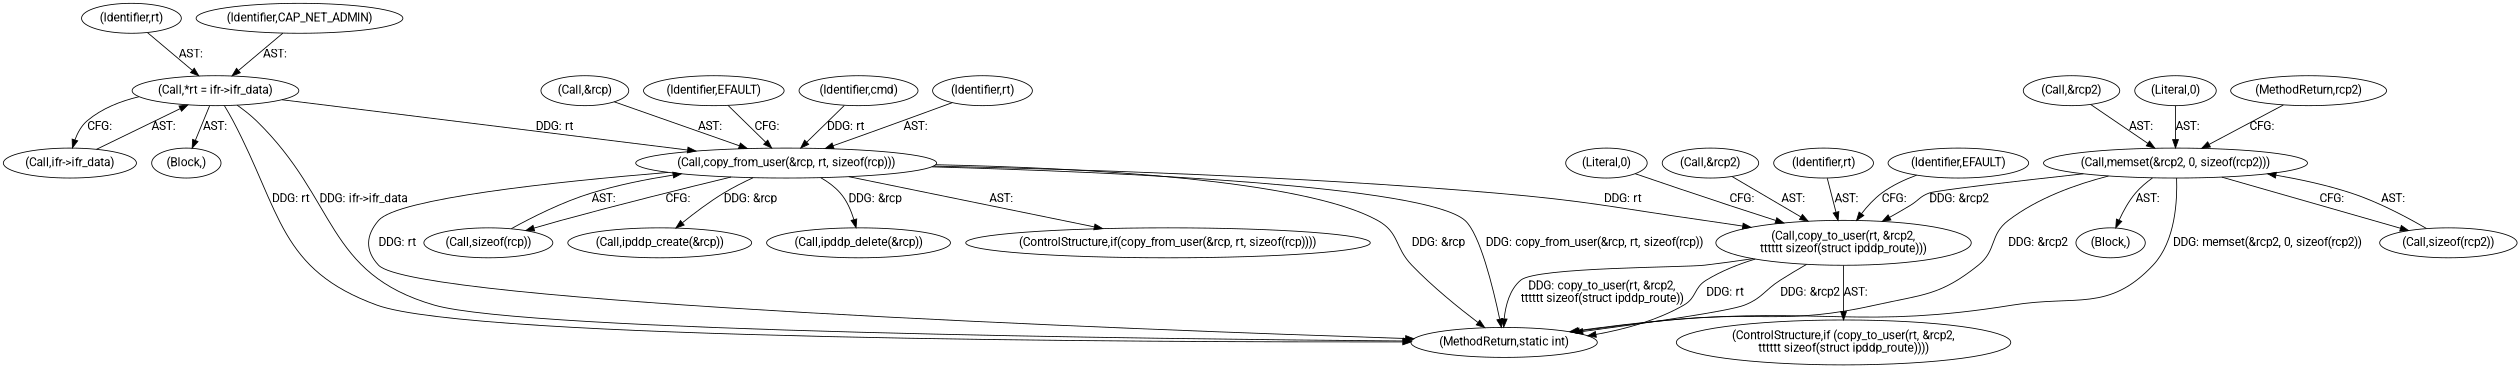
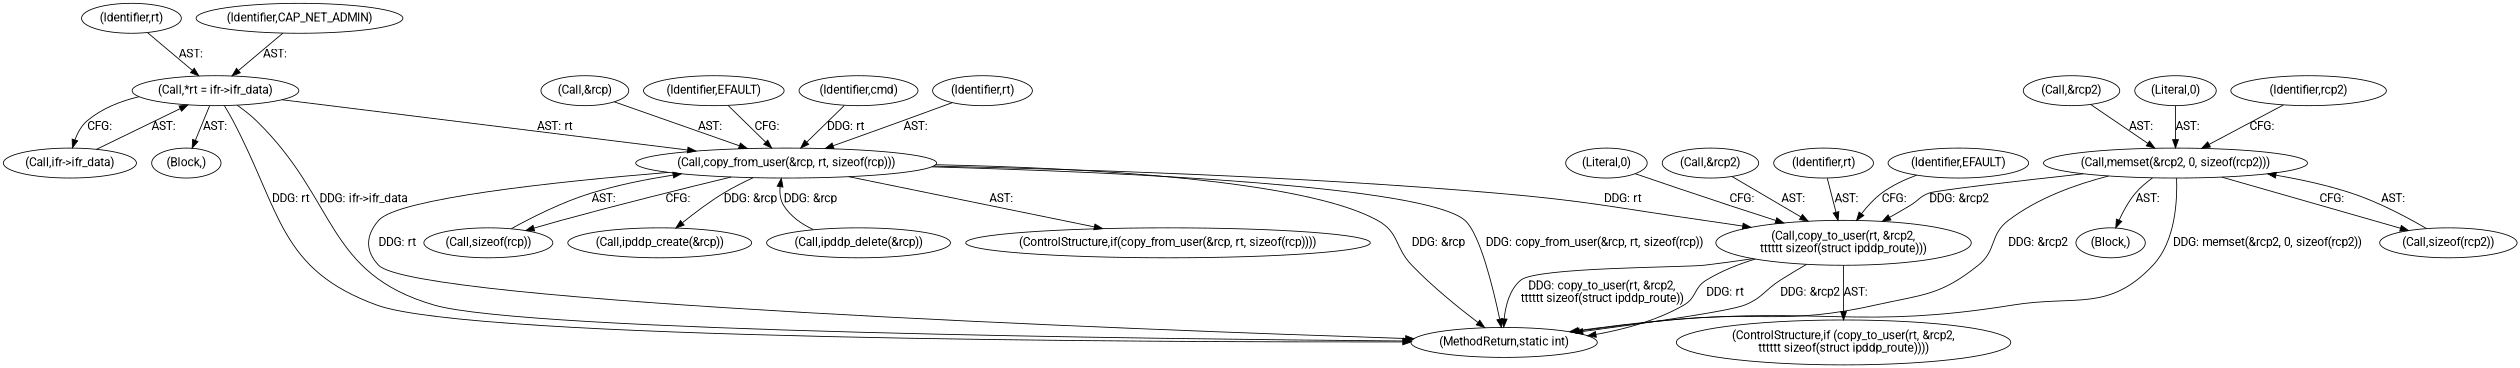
node "(MethodReturn,rcp2)": label "(MethodReturn,rcp2)" -> "(Identifier,rcp2)"
edge "(Call,*rt = ifr->ifr_data)" -> "(Call,copy_from_user(&rcp, rt, sizeof(rcp)))": label "DDG: rt" -> "AST: rt"
edge "(Call,copy_from_user(&rcp, rt, sizeof(rcp)))" -> "(Call,ipddp_delete(&rcp))": reversed
